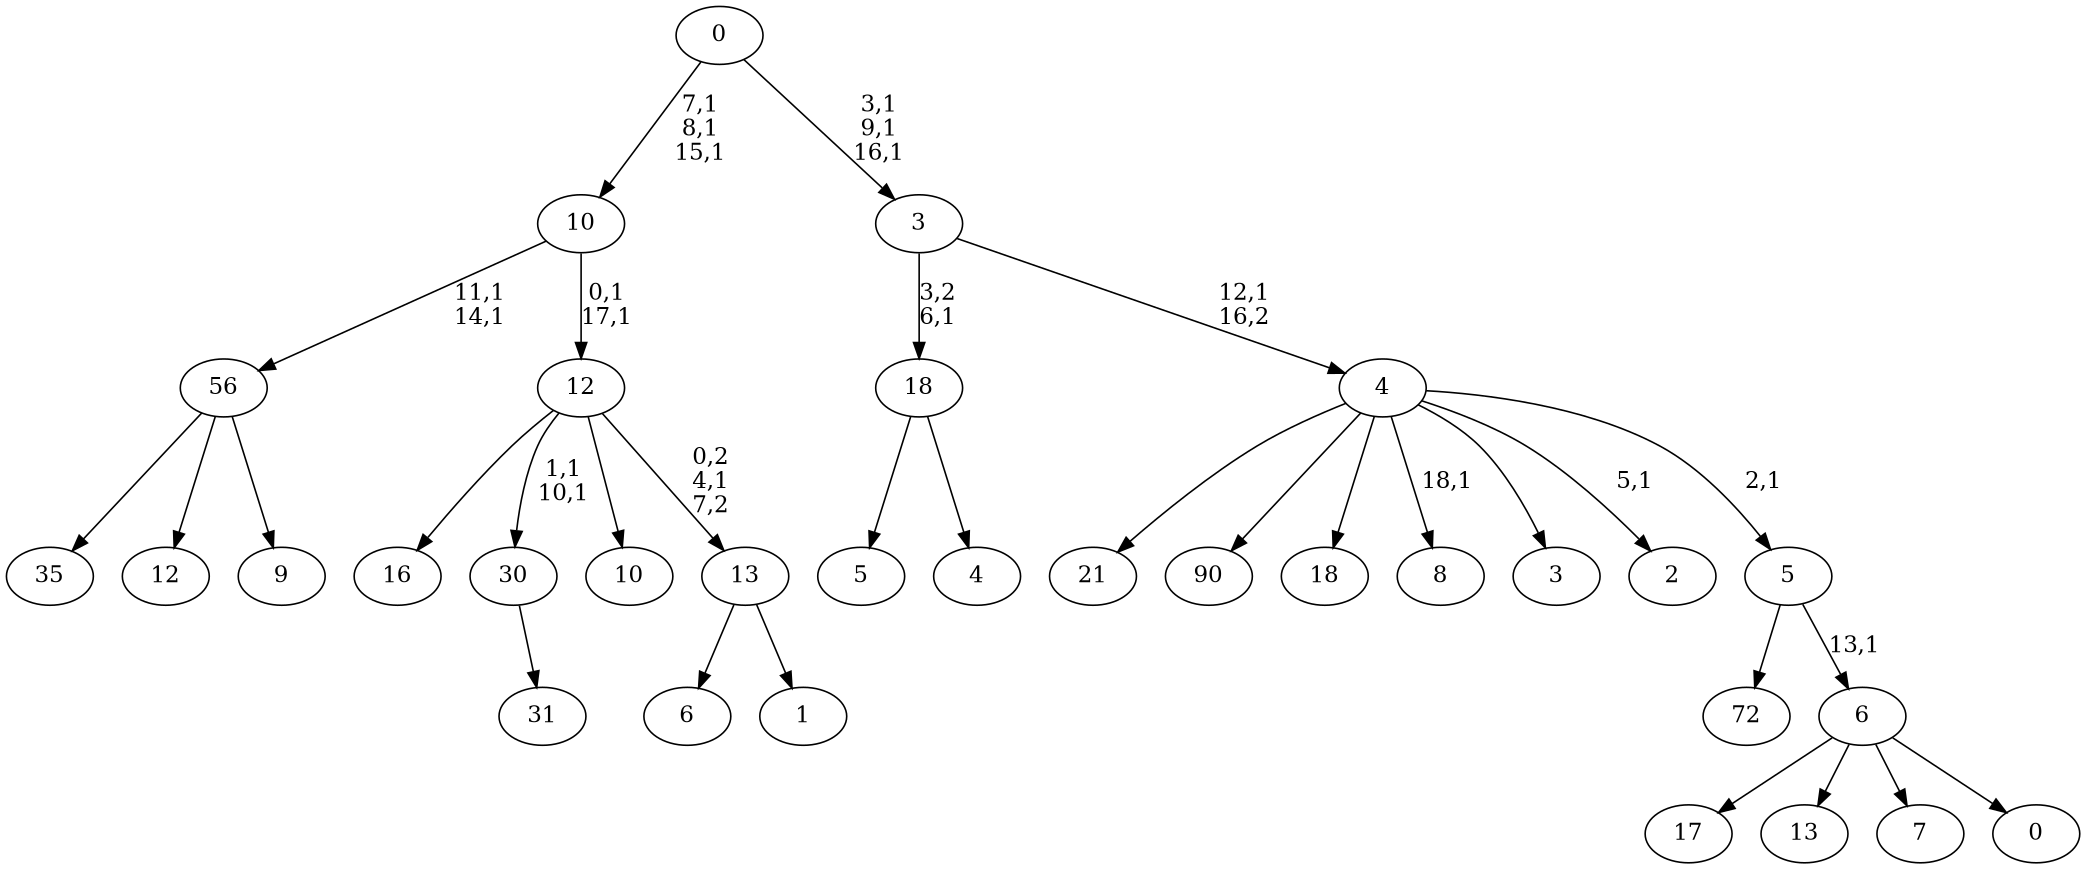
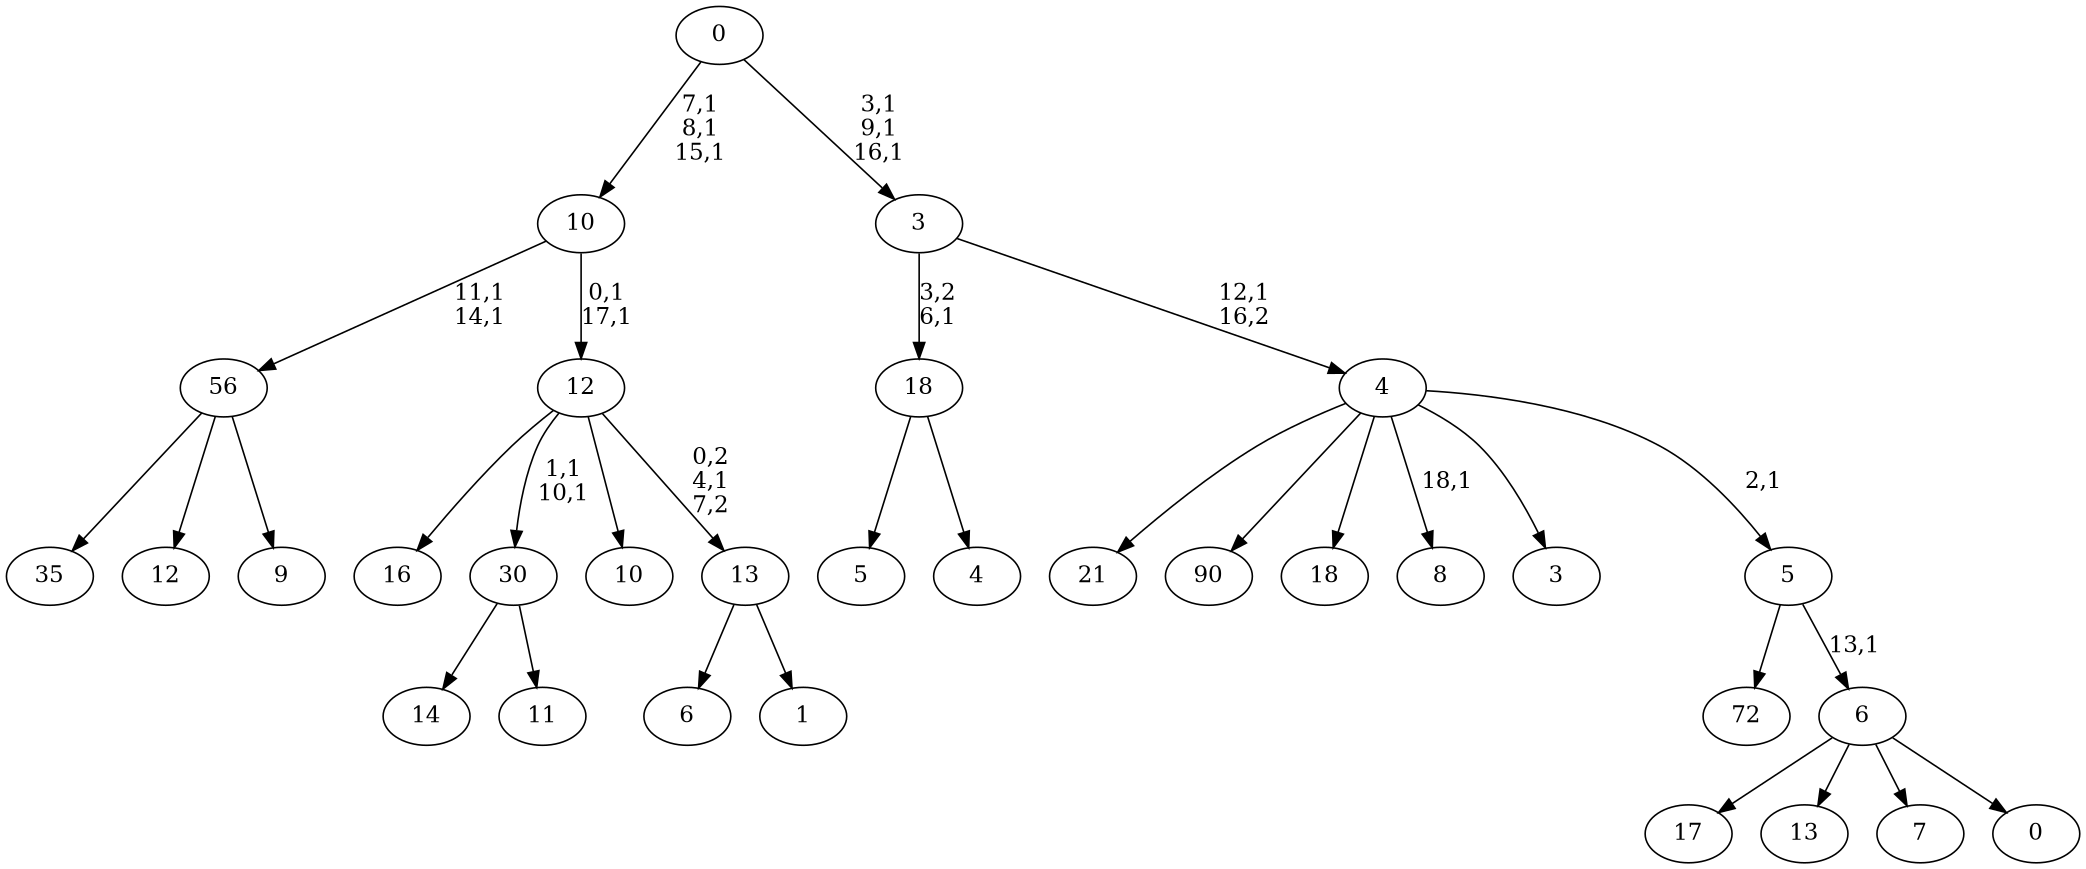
node "2": removed
node "14": added
node "31": label "31" -> "11"
